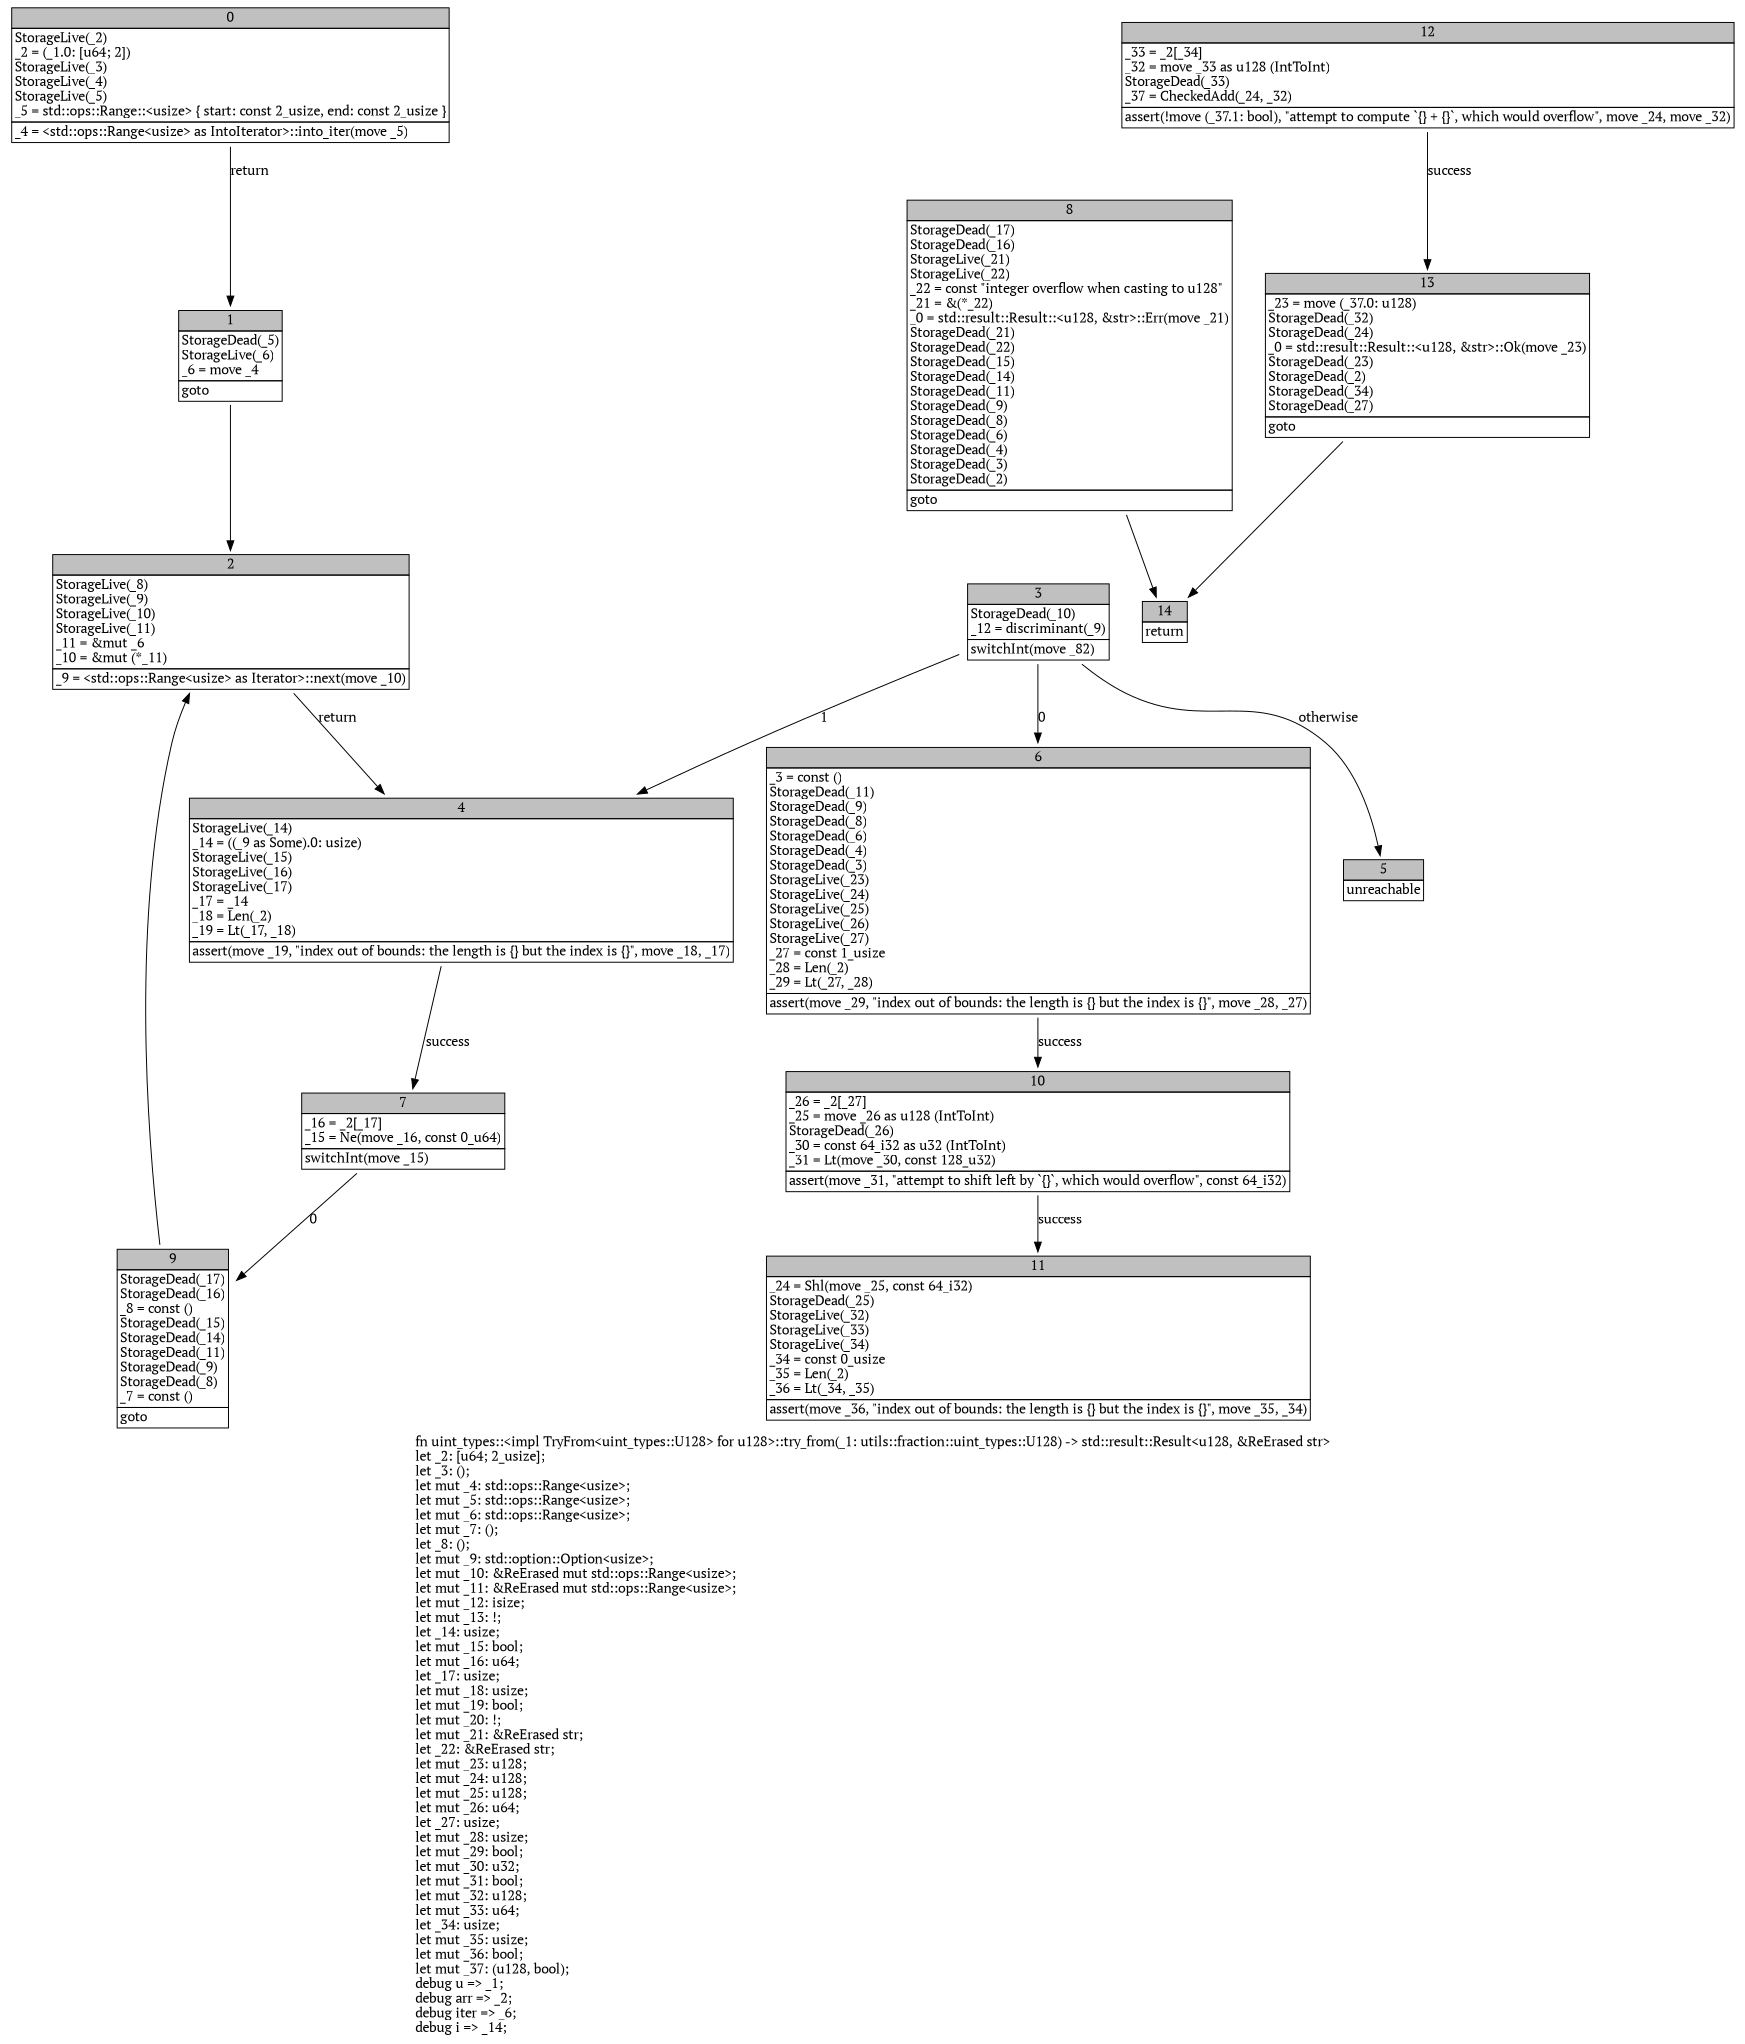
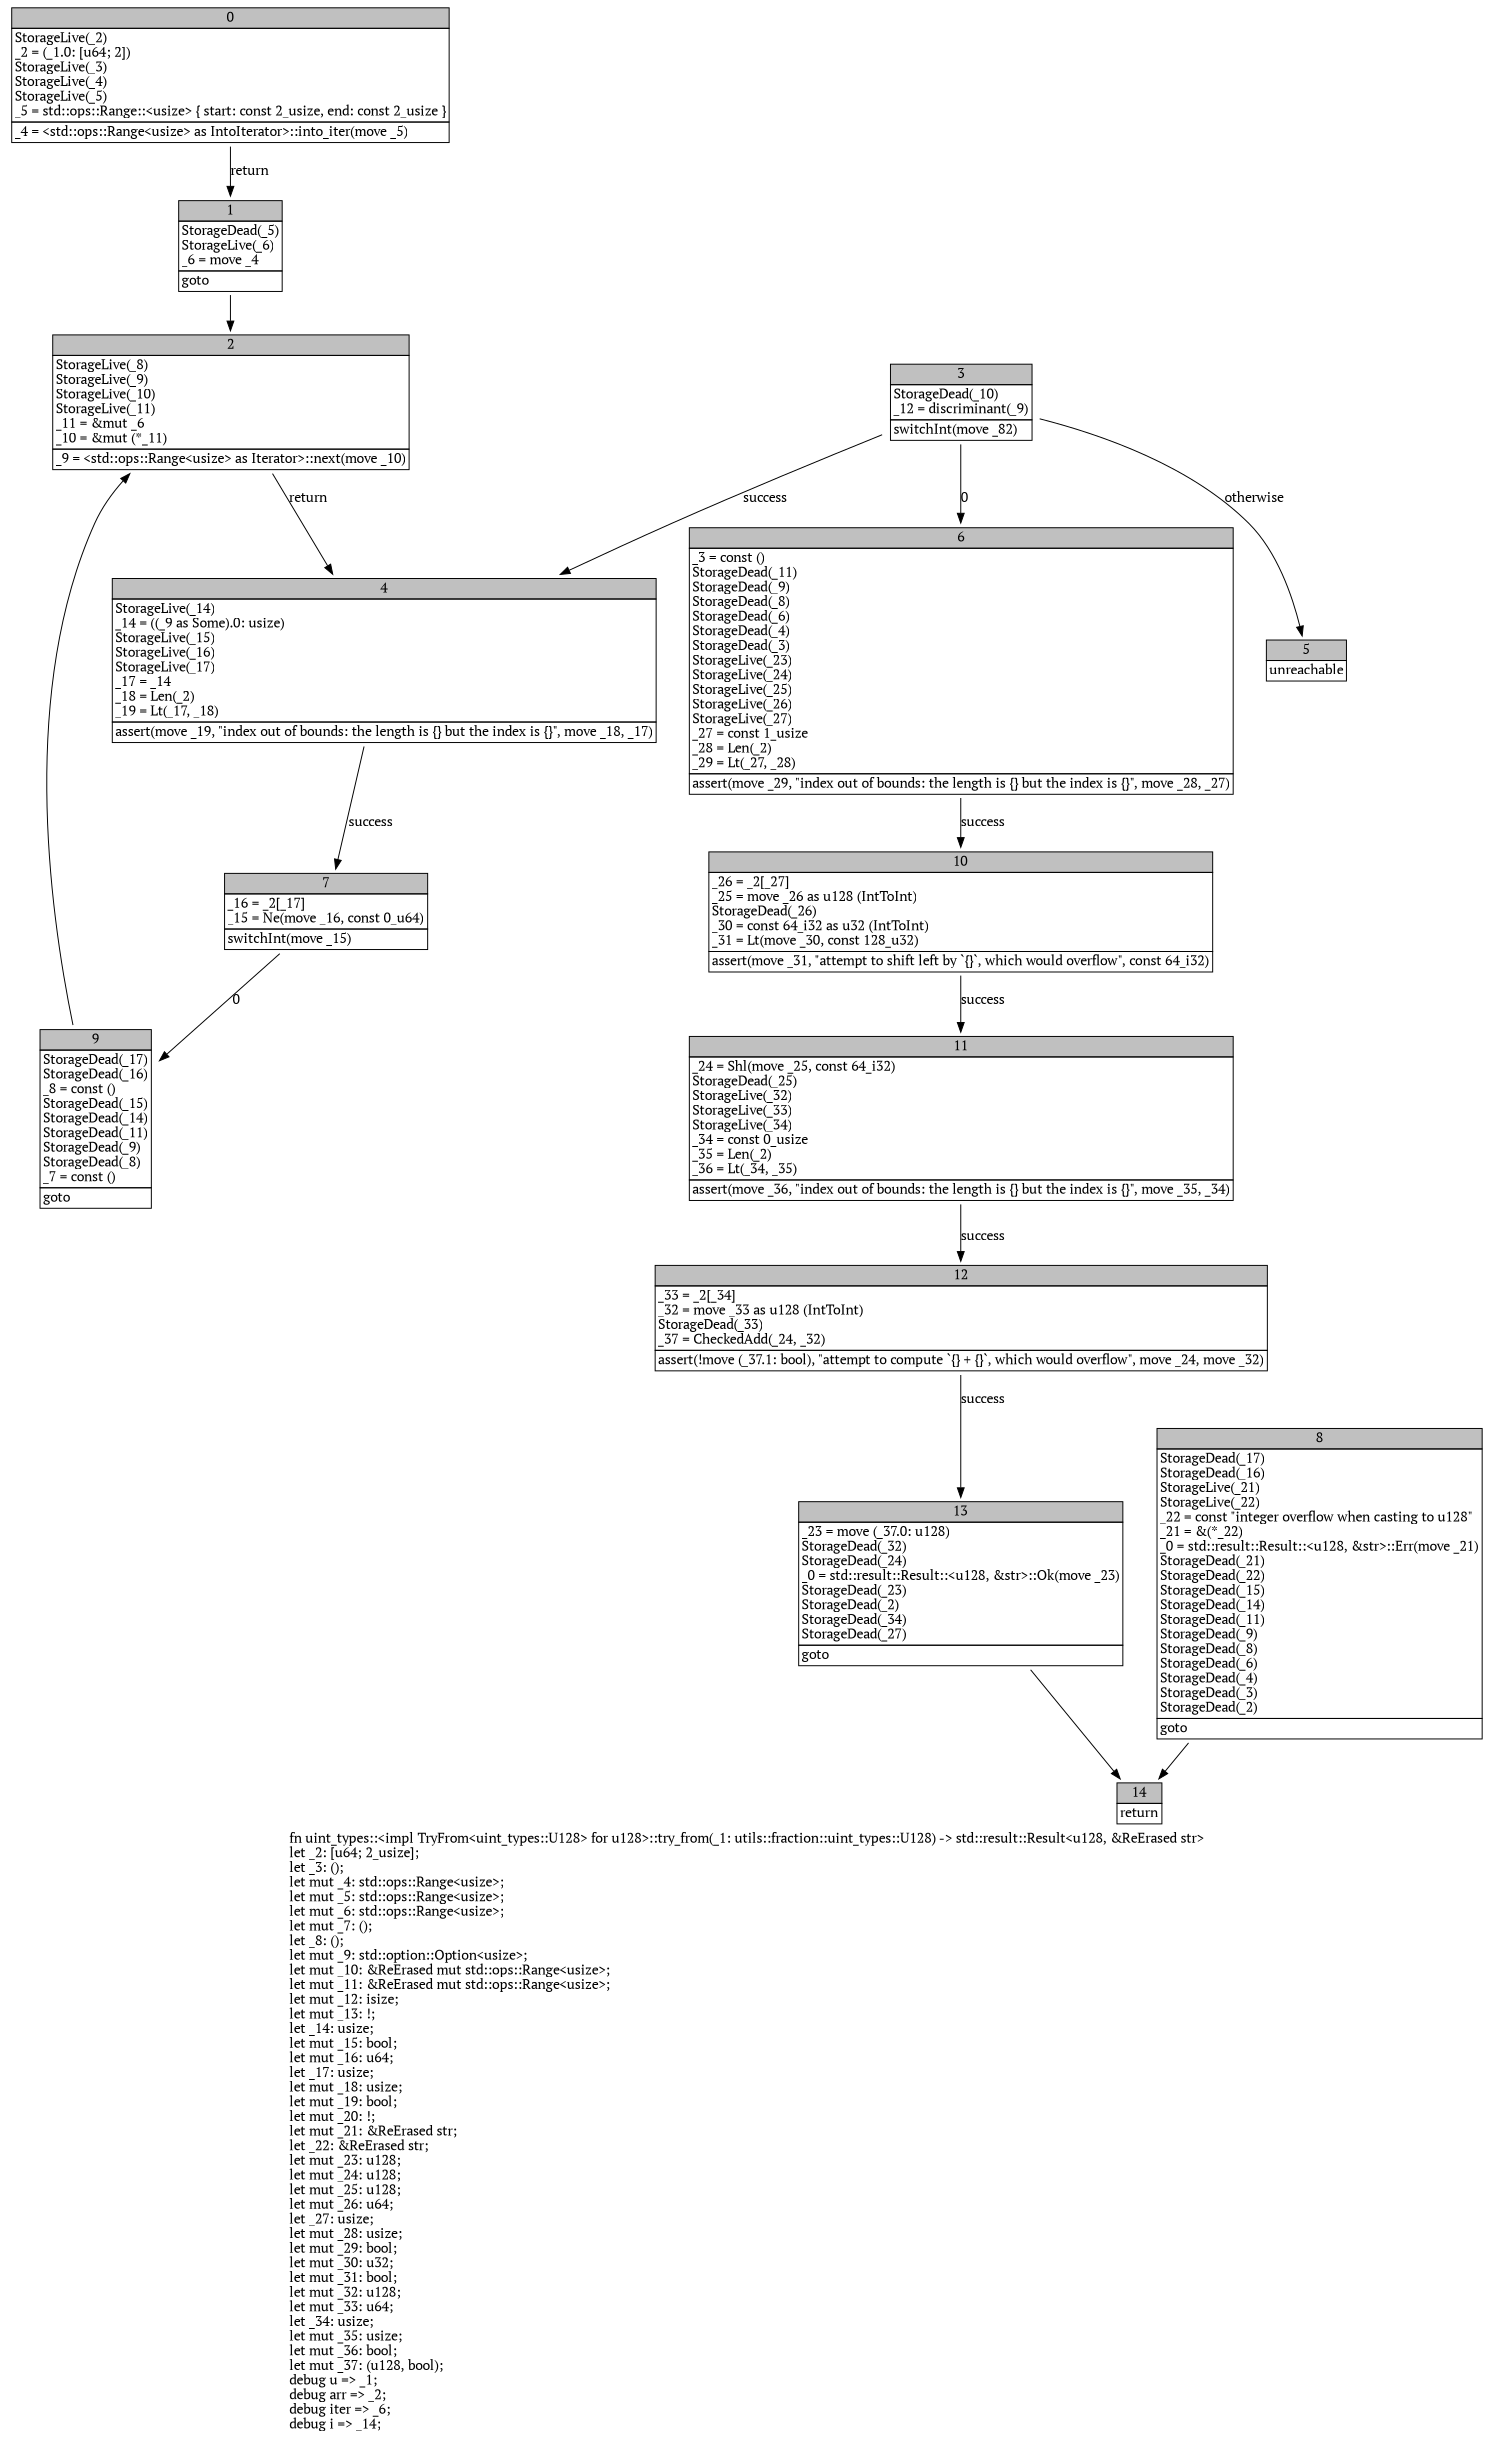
edge "3" -> "4": label "1" -> "success"
edge "11" -> "12": added, label "success"
